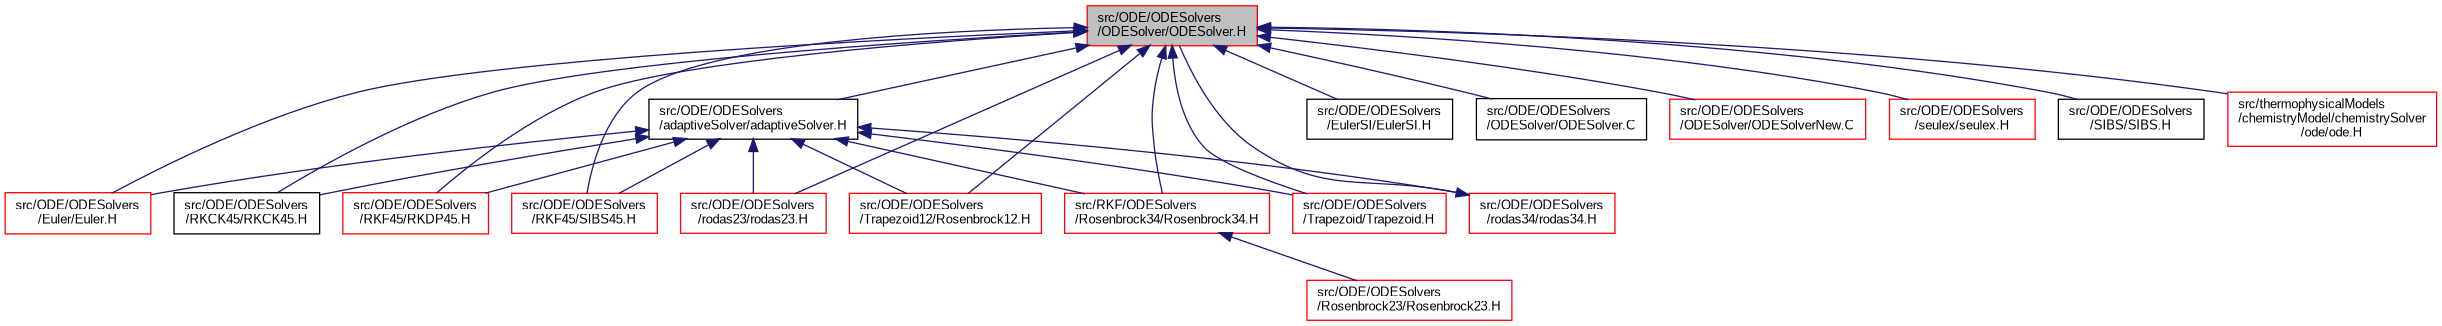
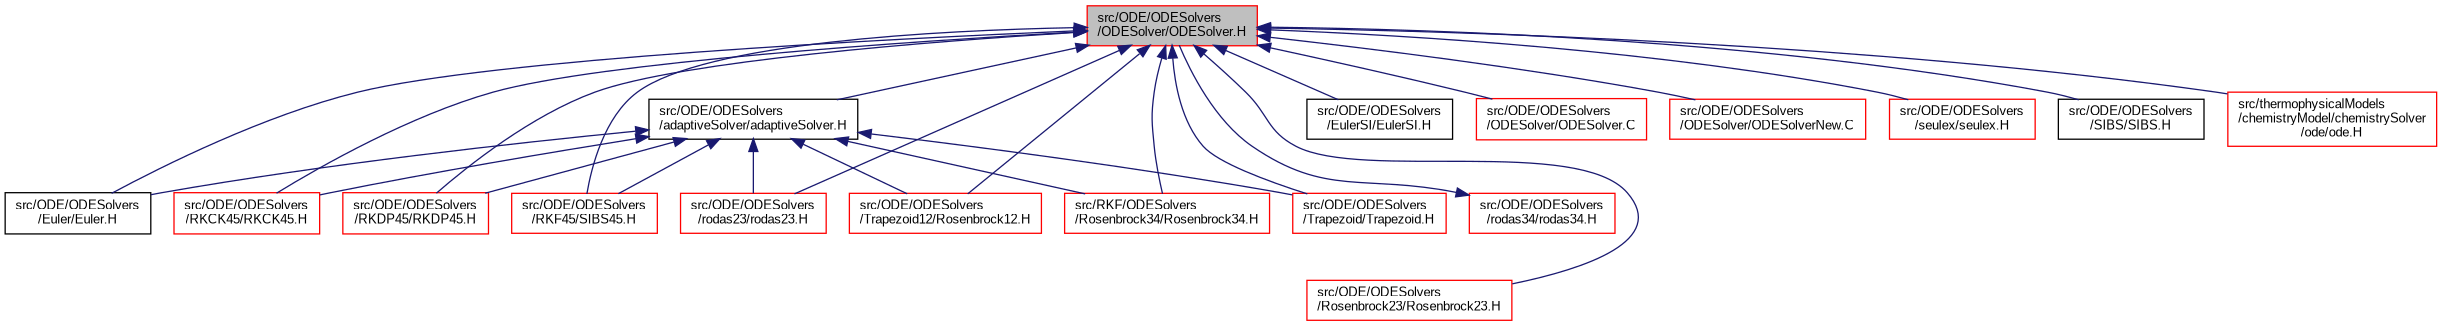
node "src/ODE/ODESolvers /ODESolver/ODESolver.C": color black -> red
edge "src/ODE/ODESolvers /rodas34/rodas34.H" -> "src/ODE/ODESolvers /adaptiveSolver/adaptiveSolver.H": removed
node "src/ODE/ODESolvers /Euler/Euler.H": color red -> black
node "src/ODE/ODESolvers /RKCK45/RKCK45.H": color black -> red
node "src/ODE/ODESolvers /RKF45/RKDP45.H": label "src/ODE/ODESolvers /RKF45/RKDP45.H" -> "src/ODE/ODESolvers /RKDP45/RKDP45.H"
edge "src/ODE/ODESolvers /Rosenbrock23/Rosenbrock23.H" -> "src/RKF/ODESolvers /Rosenbrock34/Rosenbrock34.H": now "src/ODE/ODESolvers /Rosenbrock23/Rosenbrock23.H" -> "src/ODE/ODESolvers /ODESolver/ODESolver.H"
